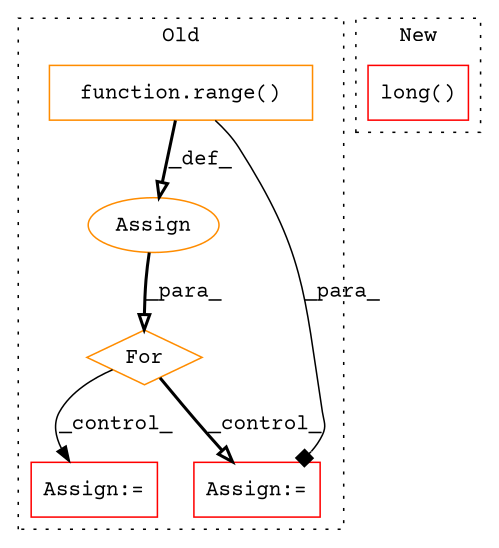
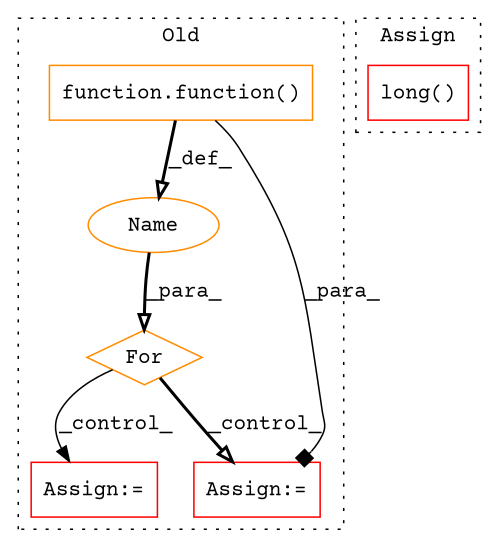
cluster "New": label "New" -> "Assign"
node "function.range()": label "function.range()" -> "function.function()"
node "Assign": label "Assign" -> "Name"
